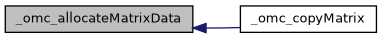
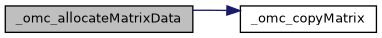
edge "_omc_copyMatrix" -> "_omc_allocateMatrixData": reversed
